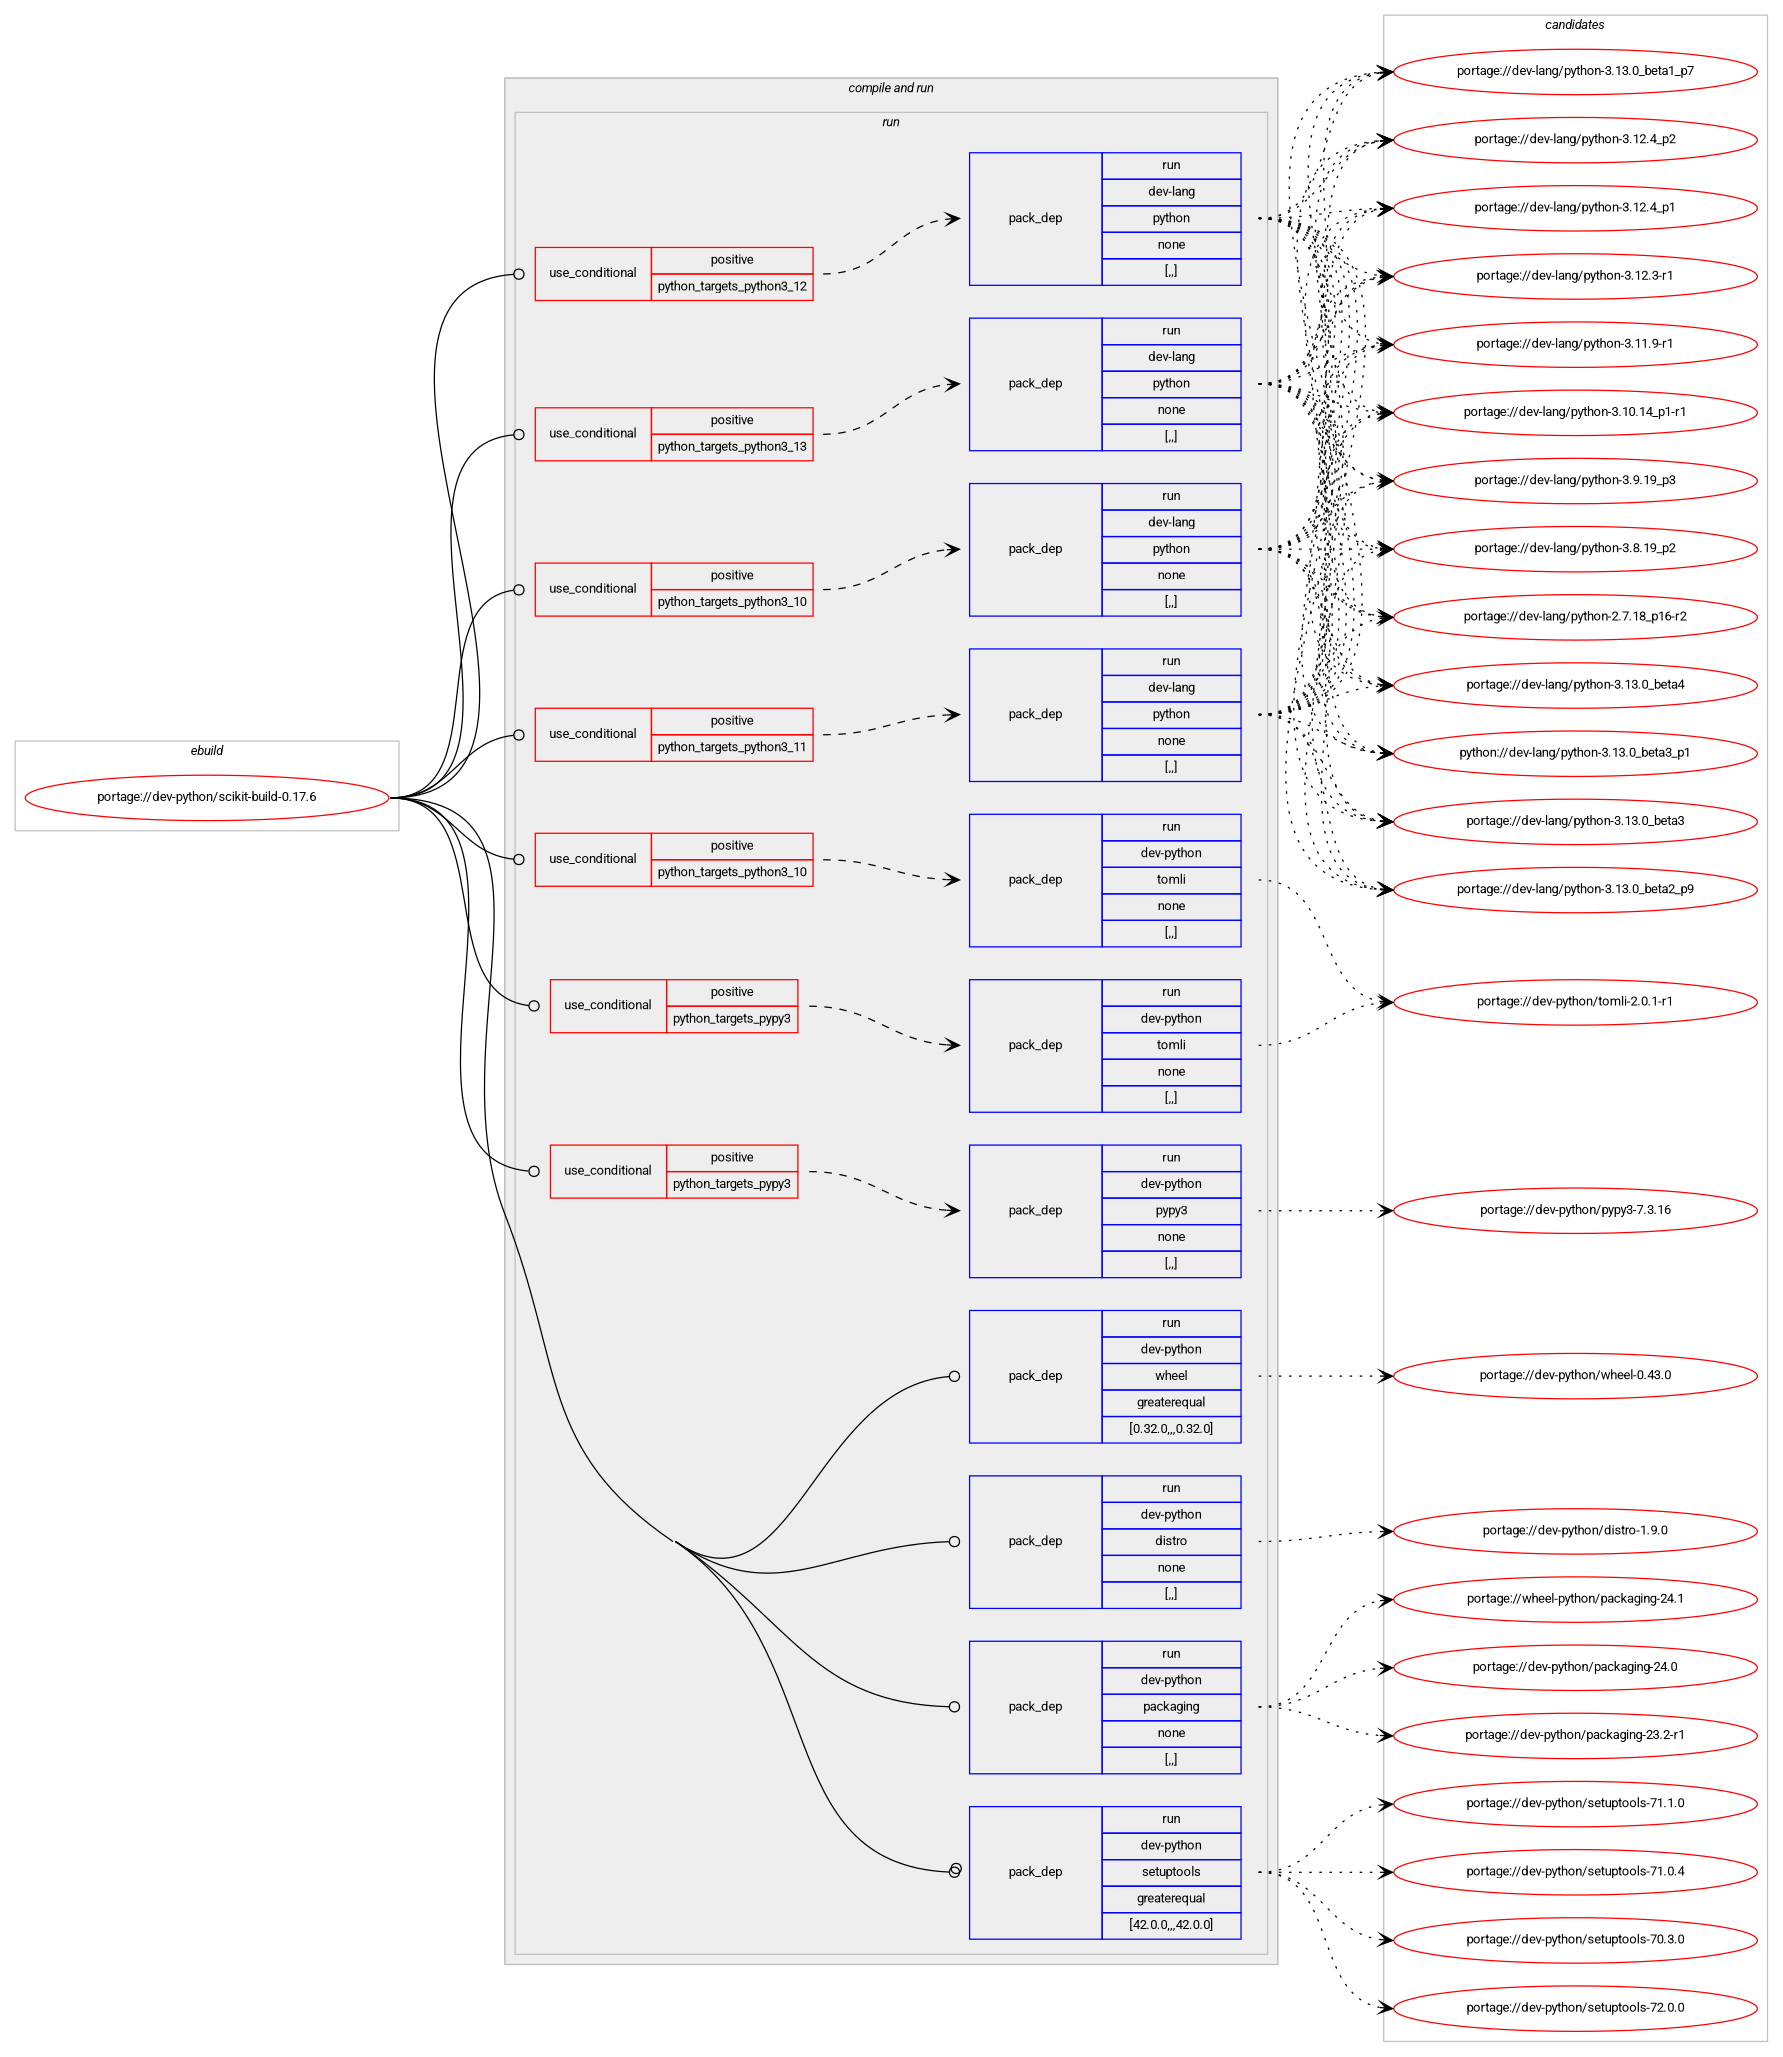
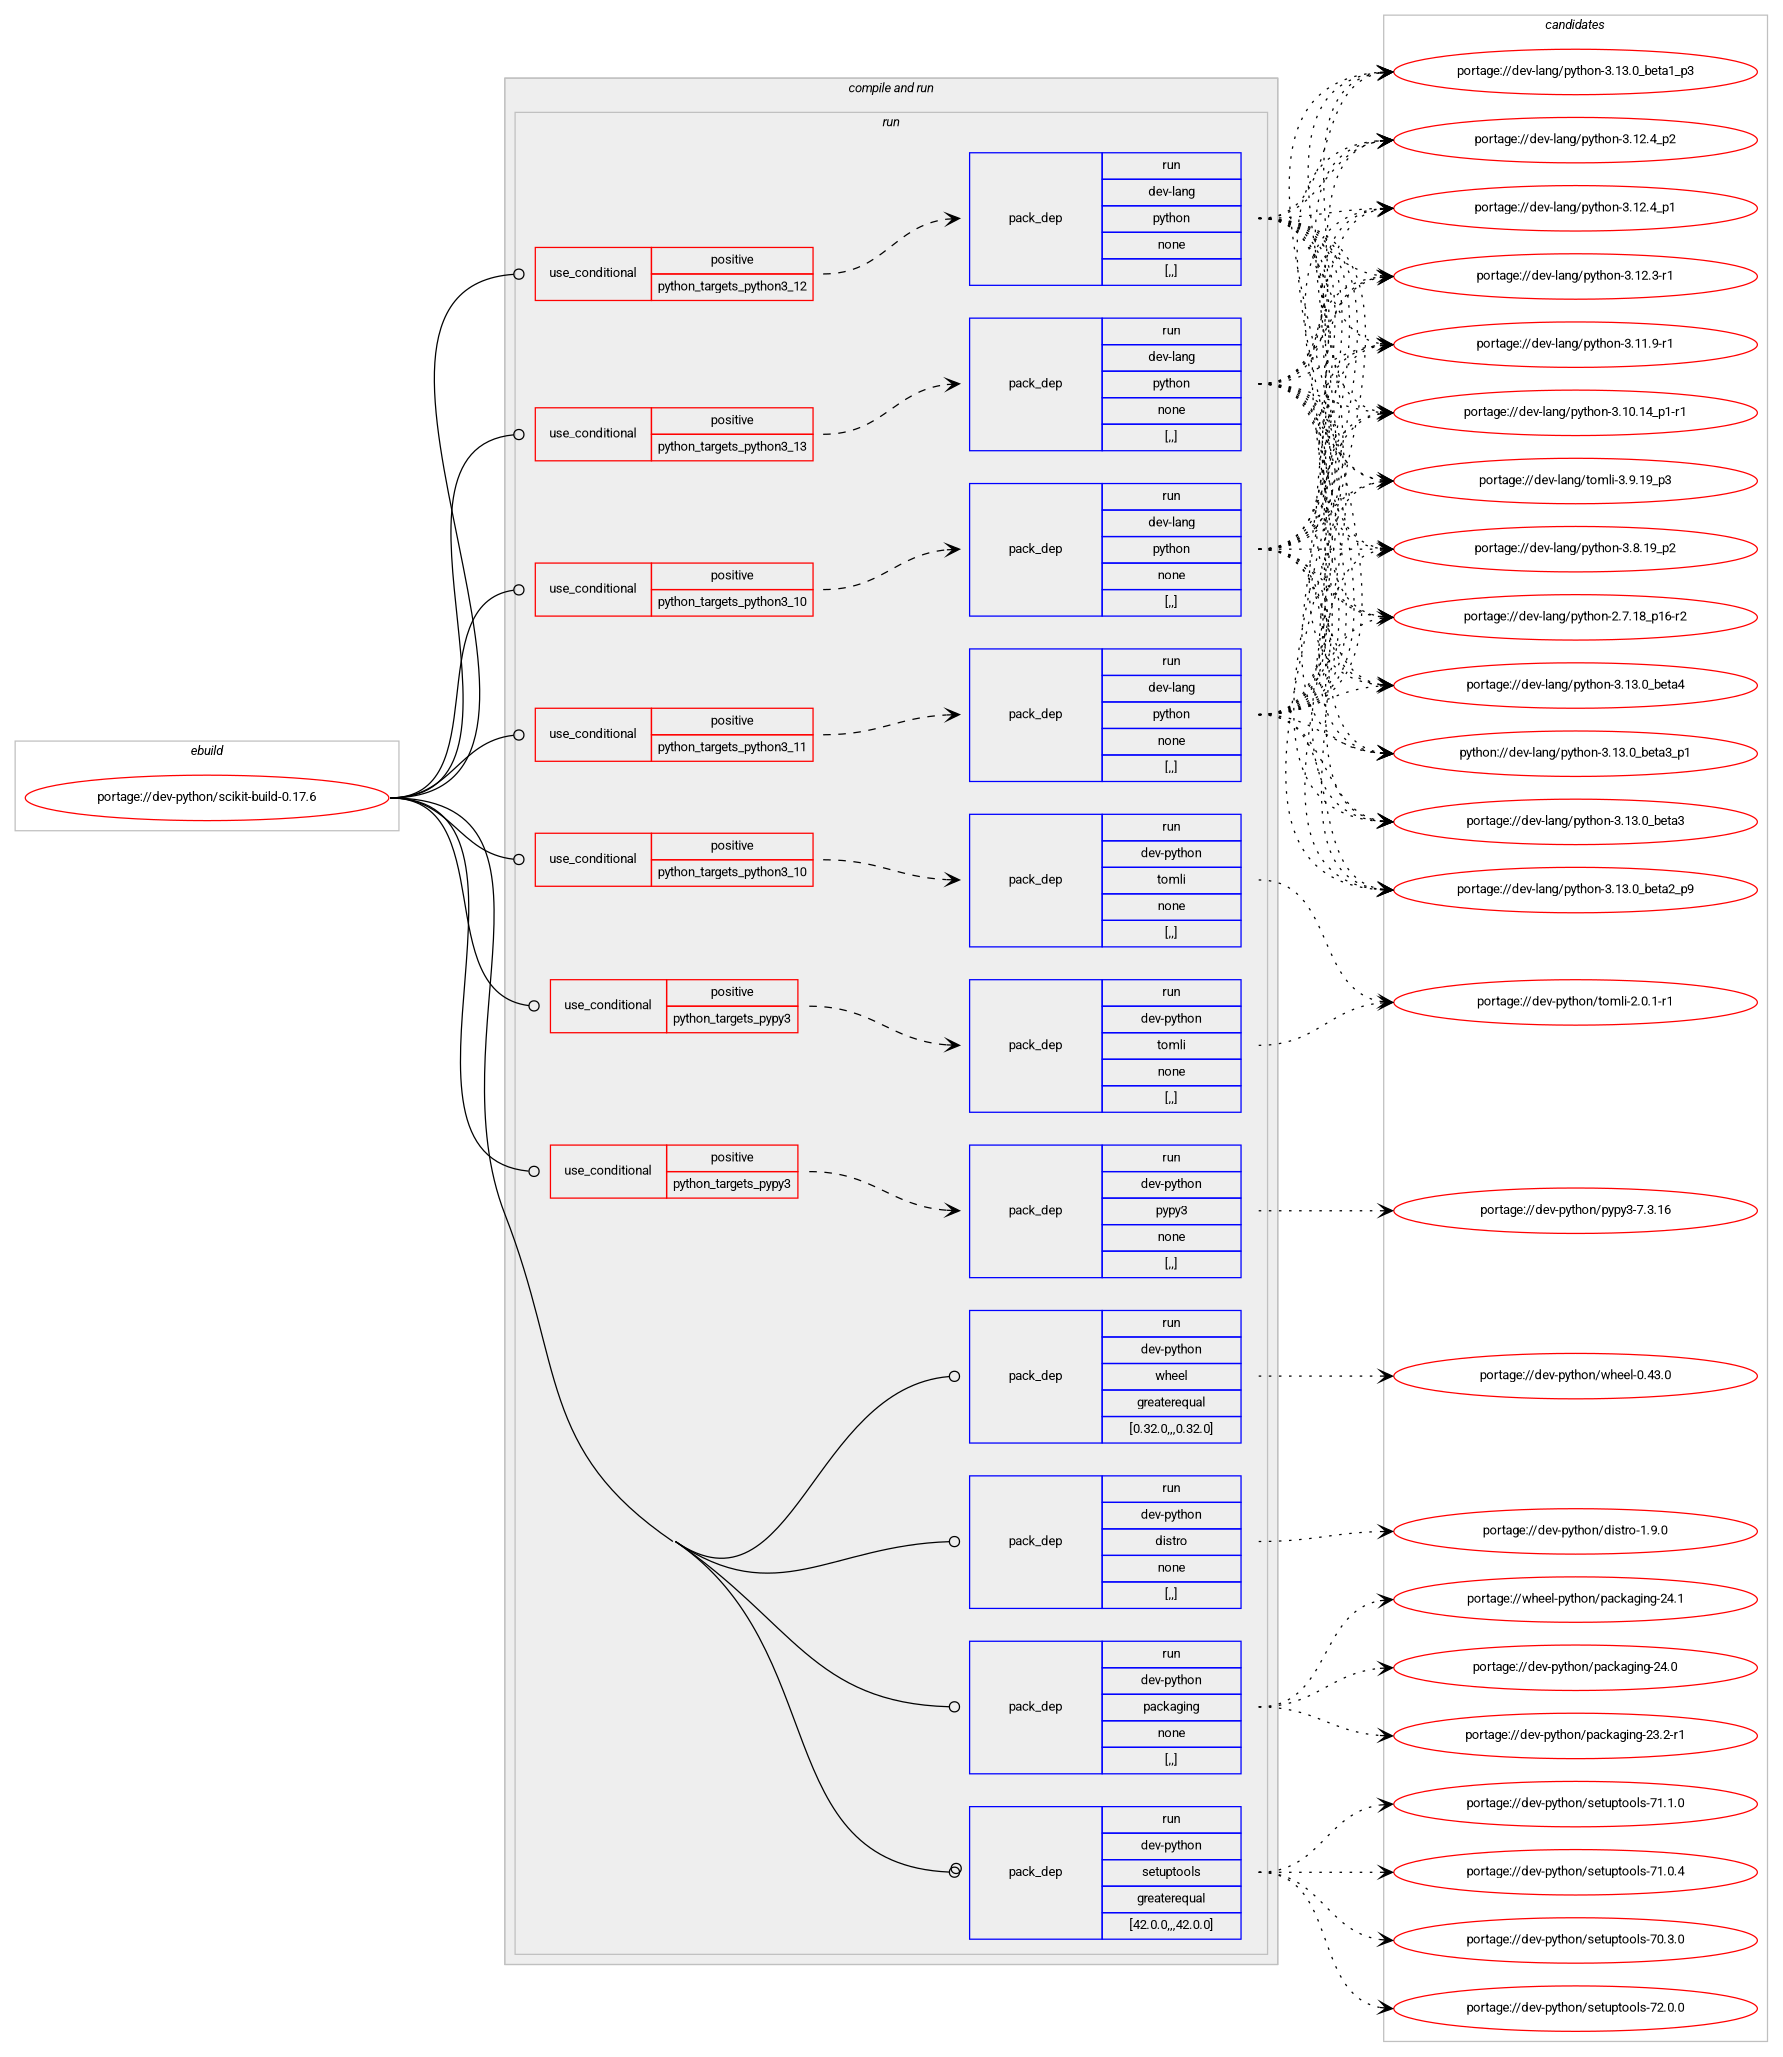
node "portage://dev-lang/python-3.13.0_beta1_p7": label "portage://dev-lang/python-3.13.0_beta1_p7" -> "portage://dev-lang/python-3.13.0_beta1_p3"
node "portage://dev-lang/python-3.9.19_p3": label "portage://dev-lang/python-3.9.19_p3" -> "portage://dev-lang/tomli-3.9.19_p3"
